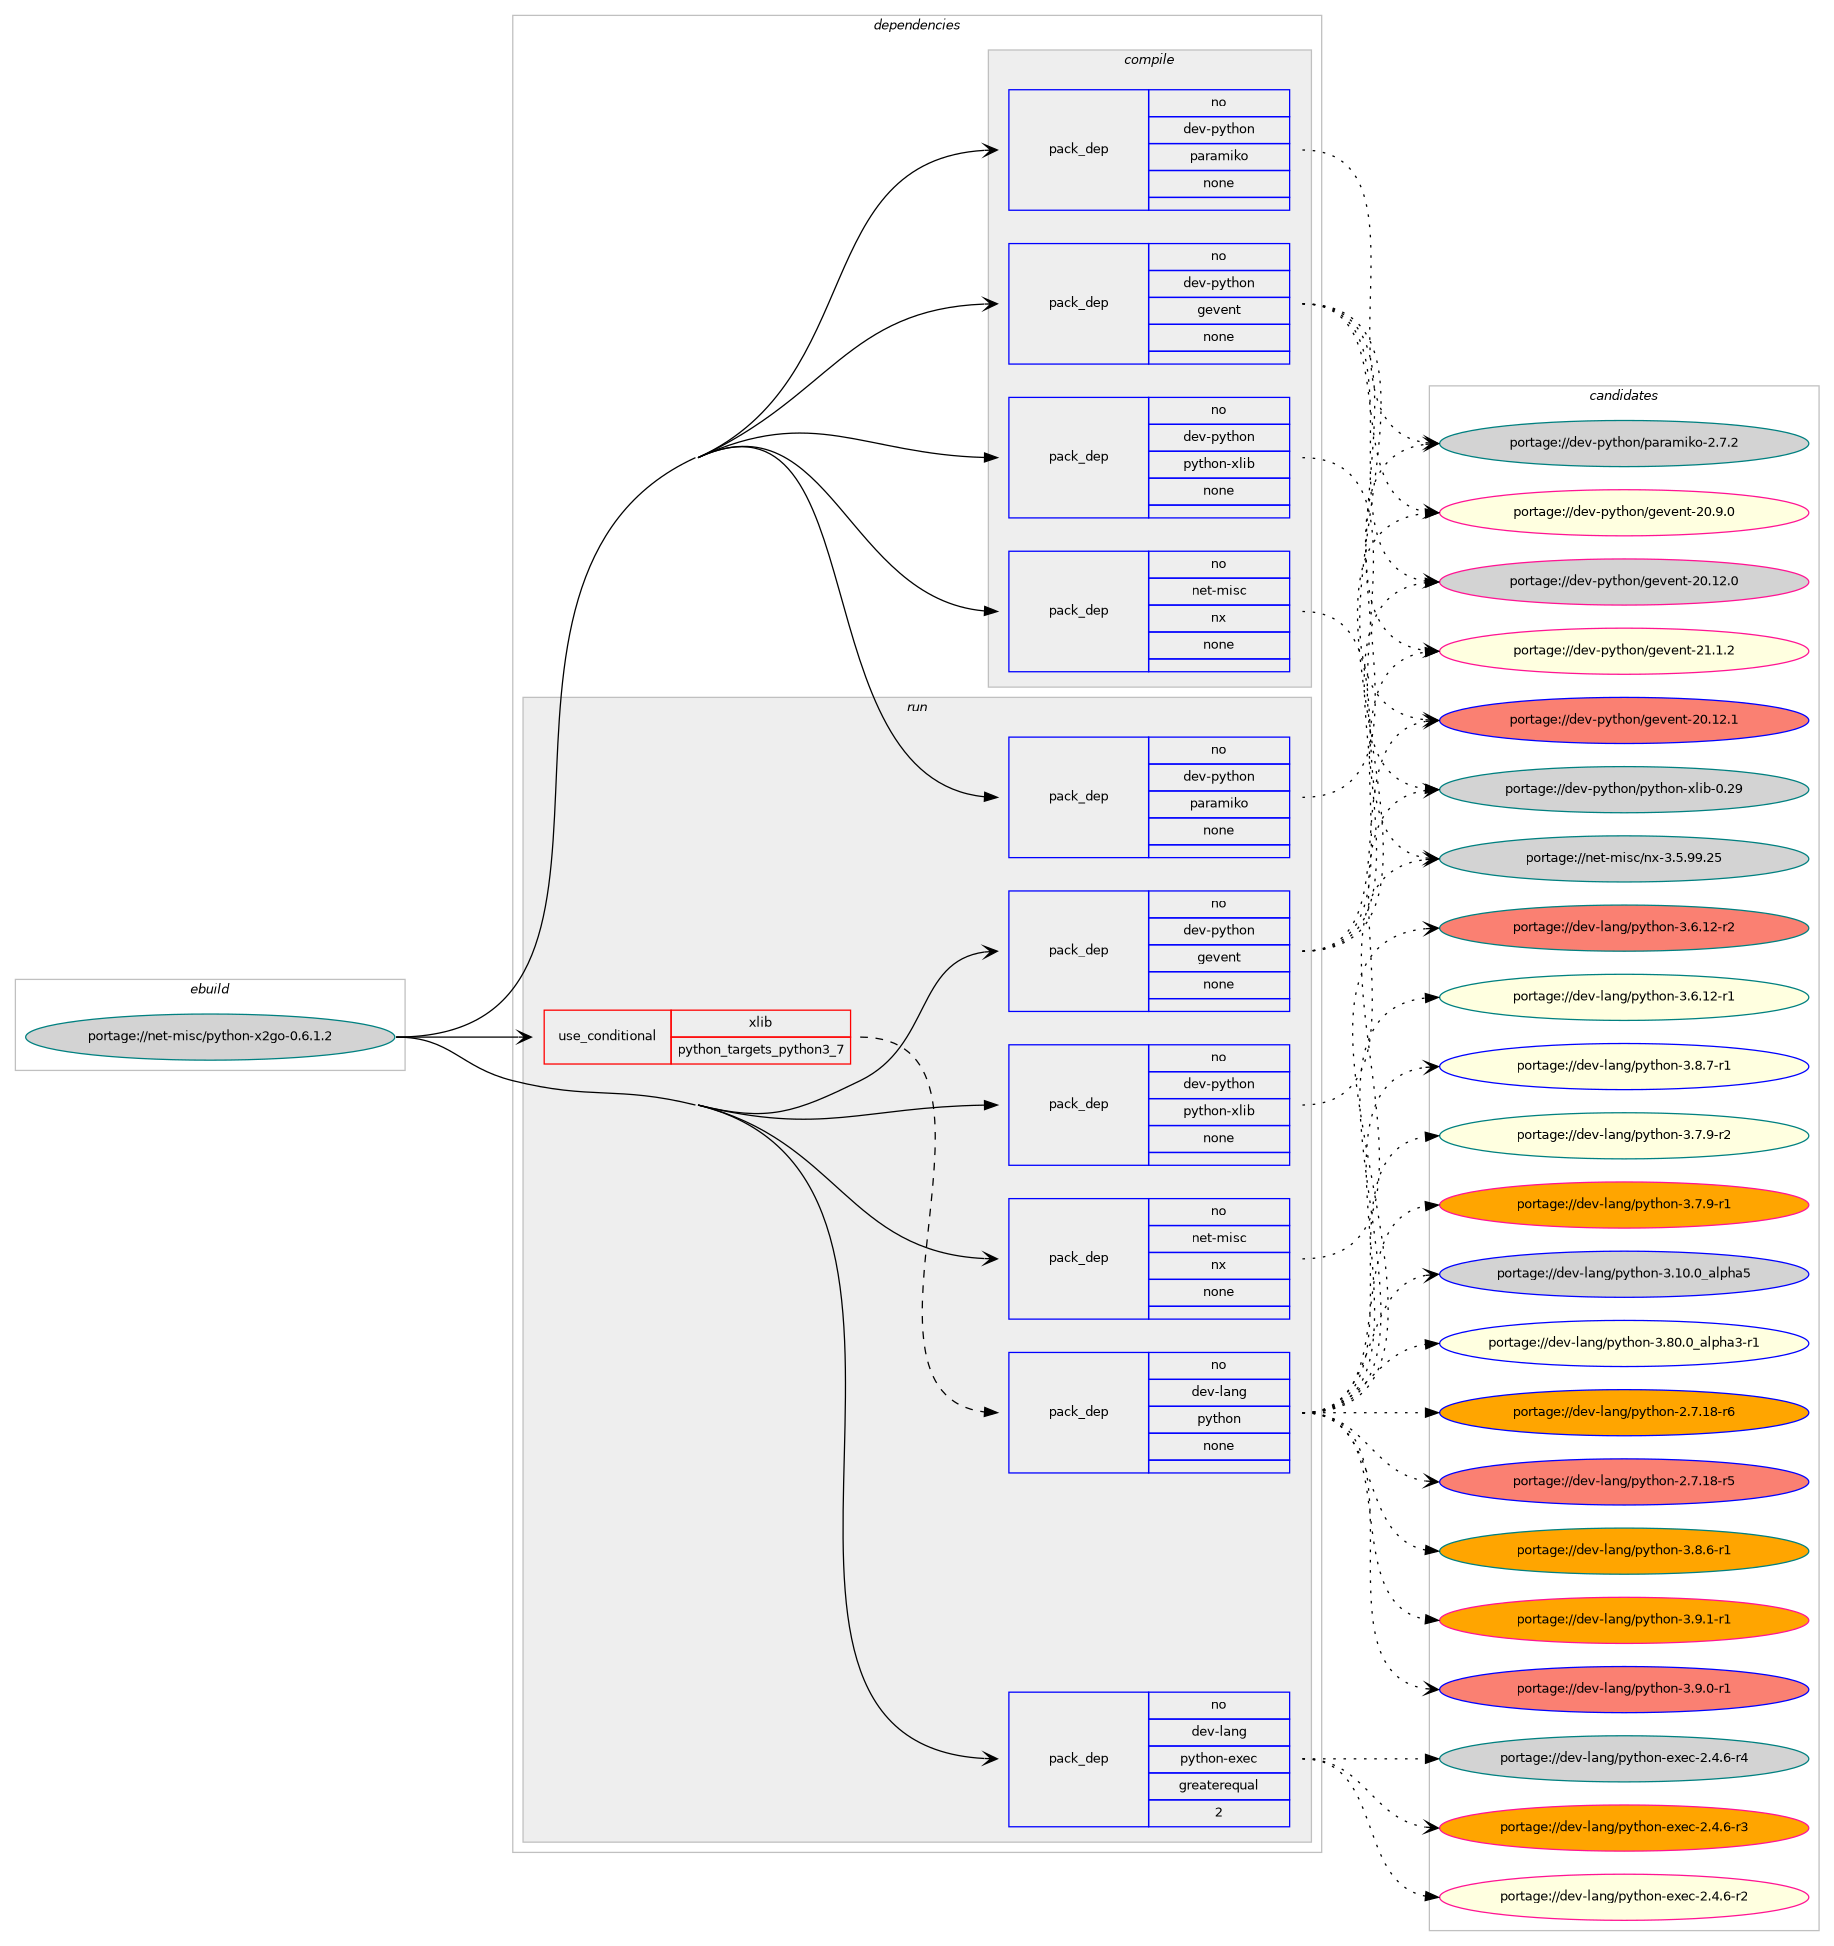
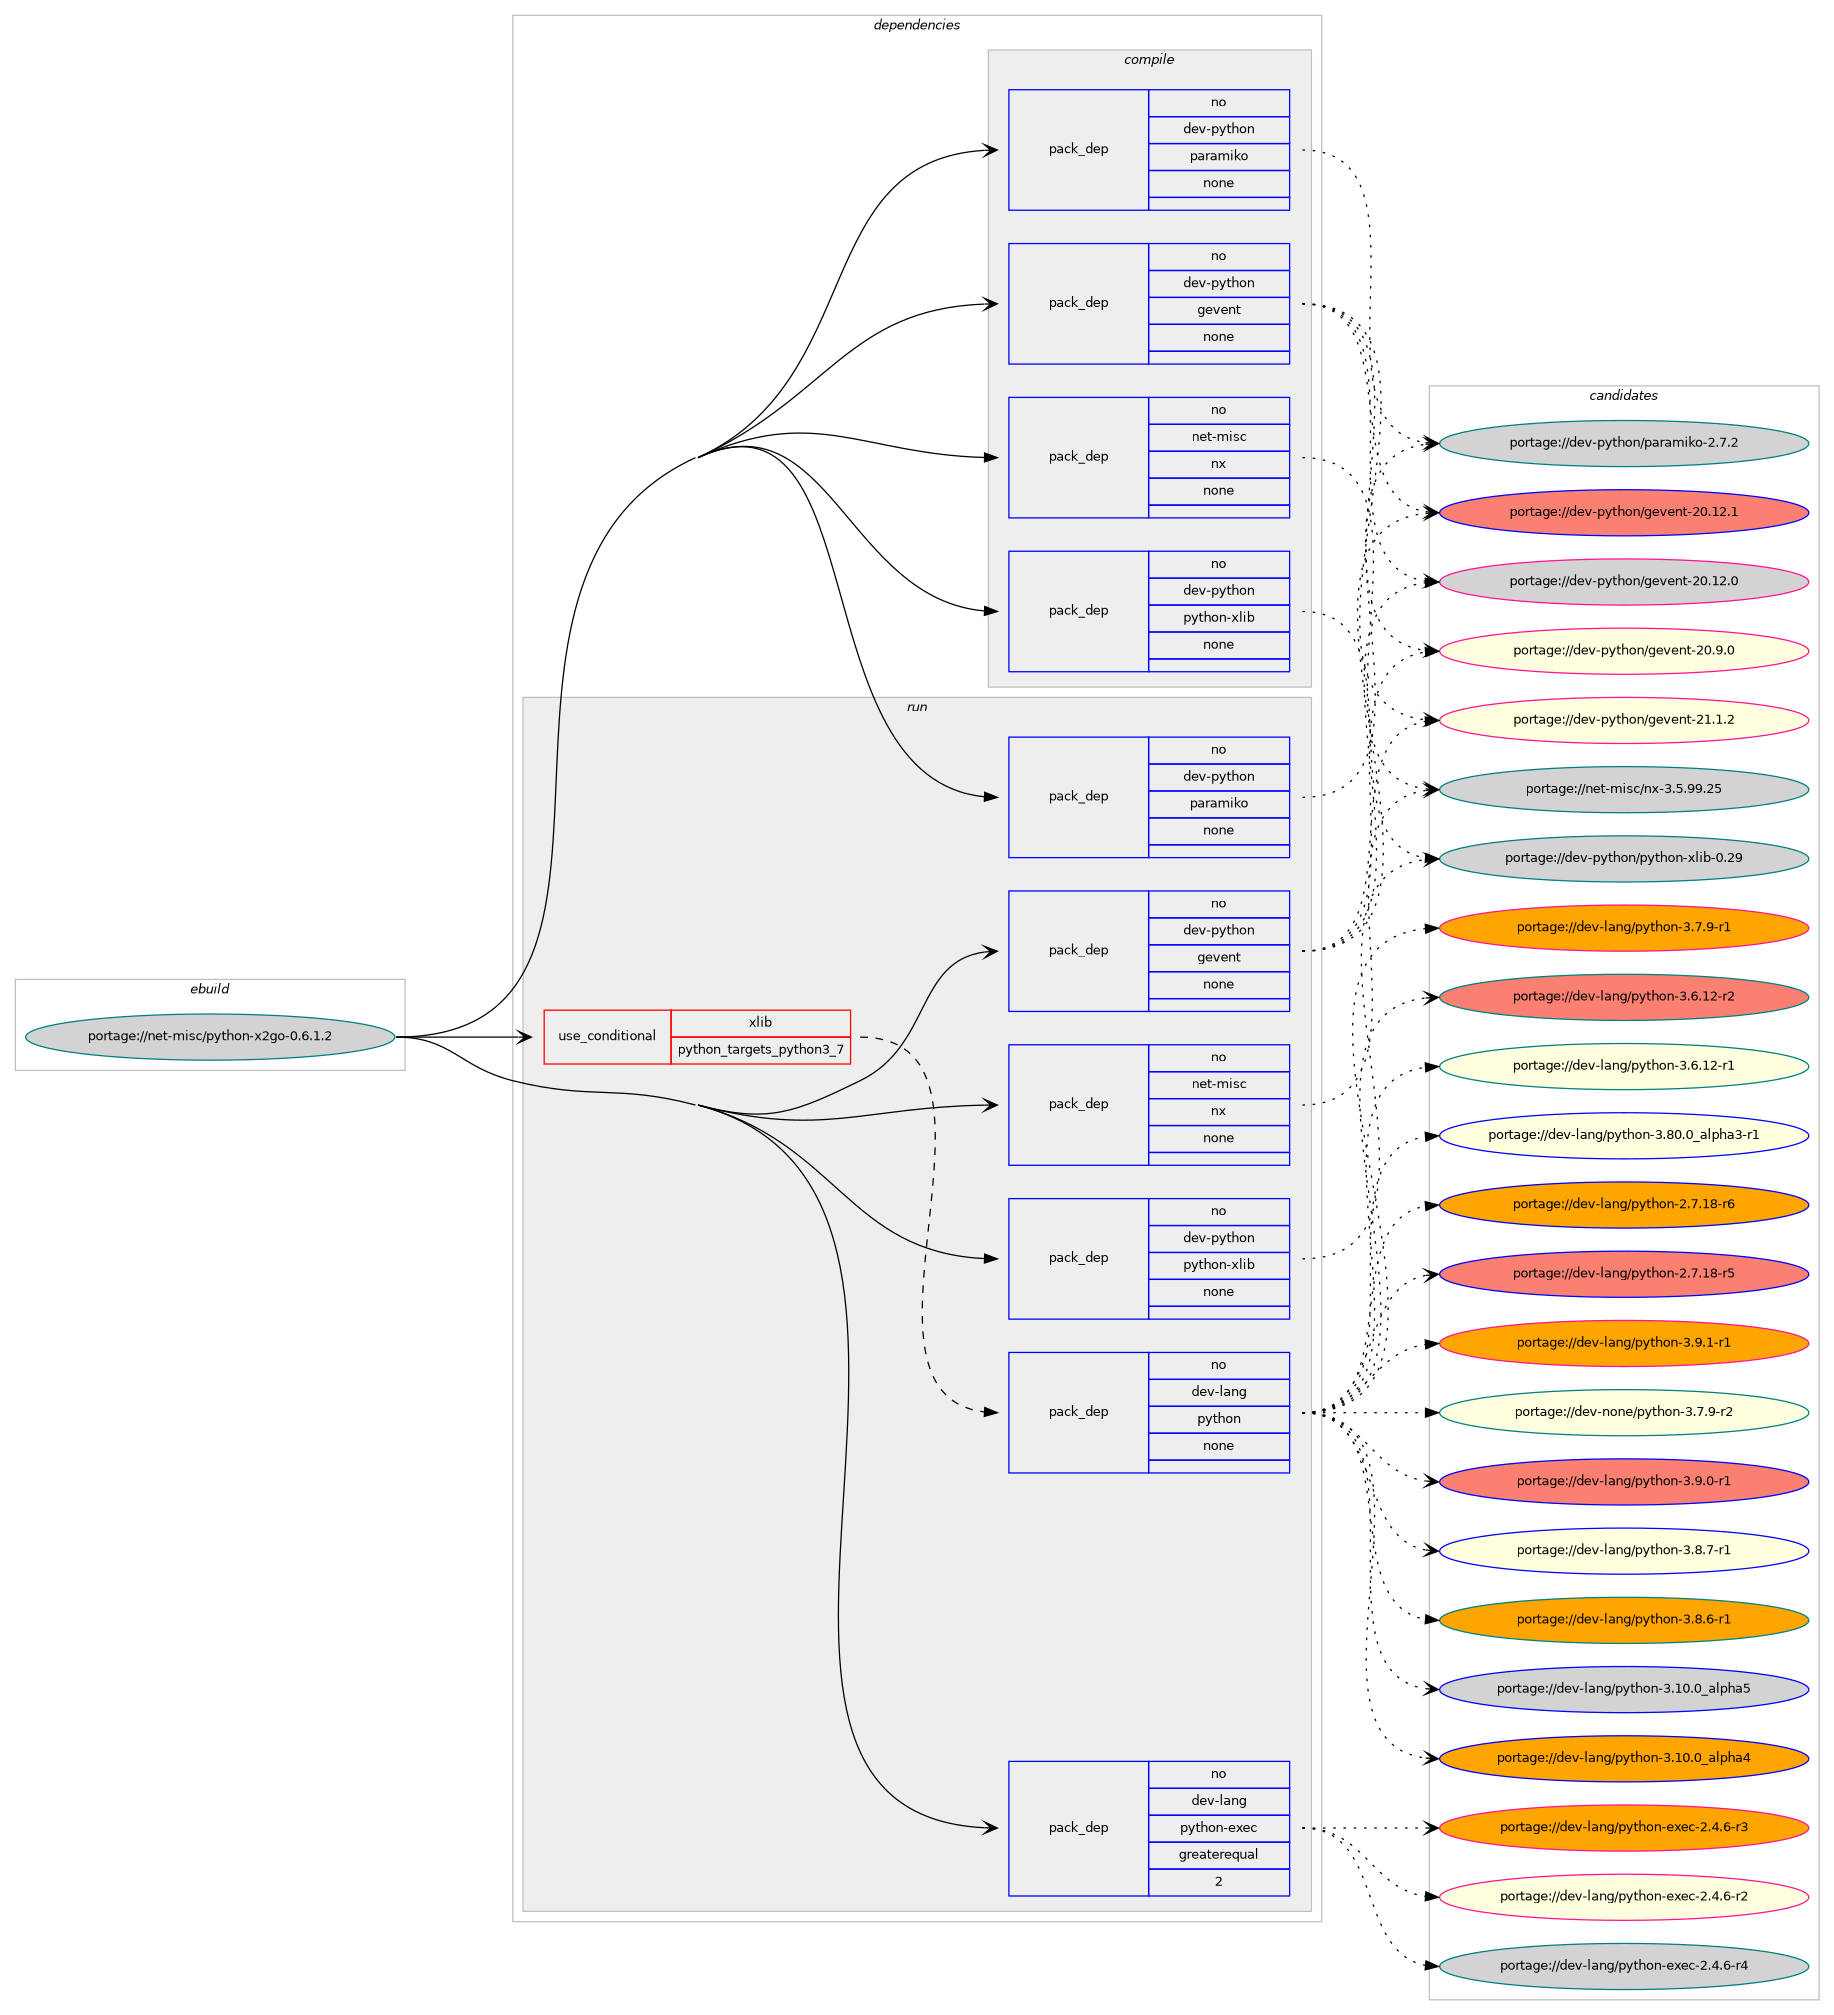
node "portage://dev-lang/python-3.7.9-r2": label "portage://dev-lang/python-3.7.9-r2" -> "portage://dev-none/python-3.7.9-r2"
node "portage://dev-lang/python-3.10.0_alpha4": added
